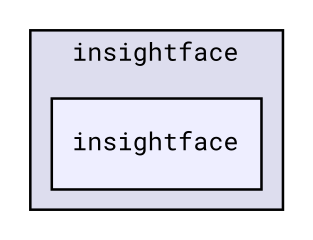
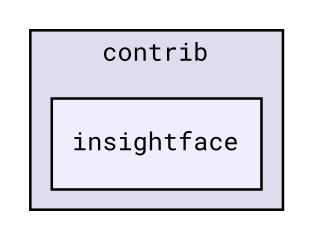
cluster "insightface": label "insightface" -> "contrib"
